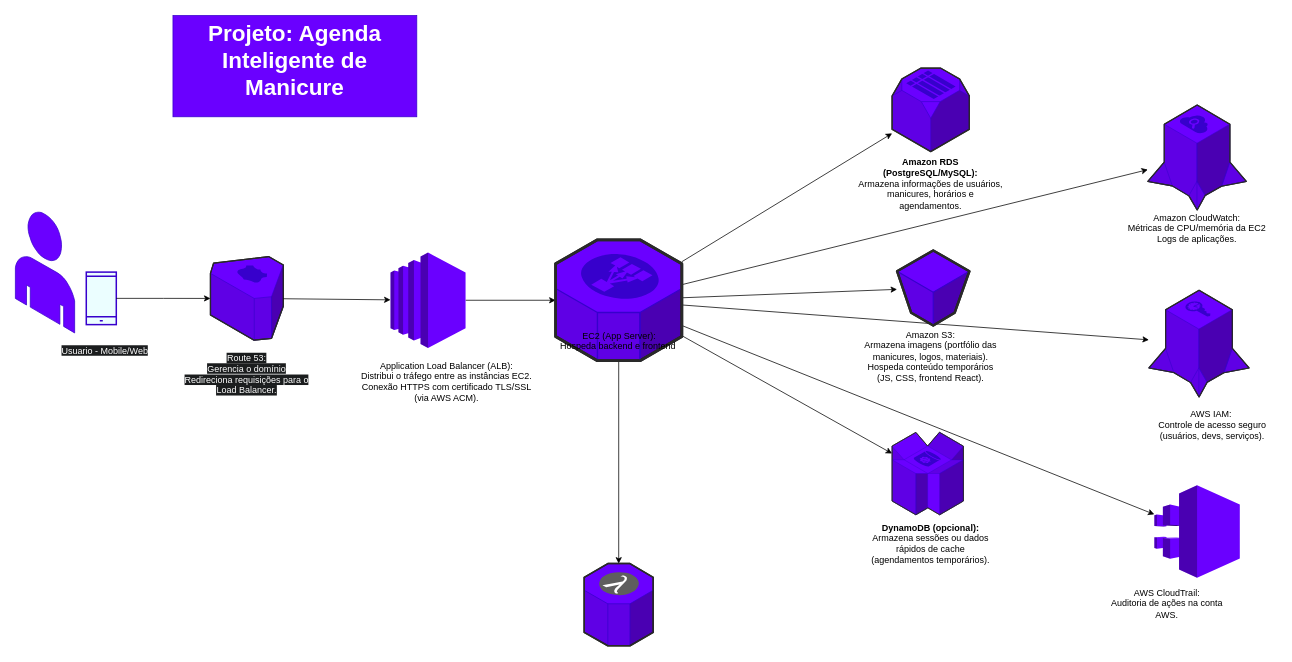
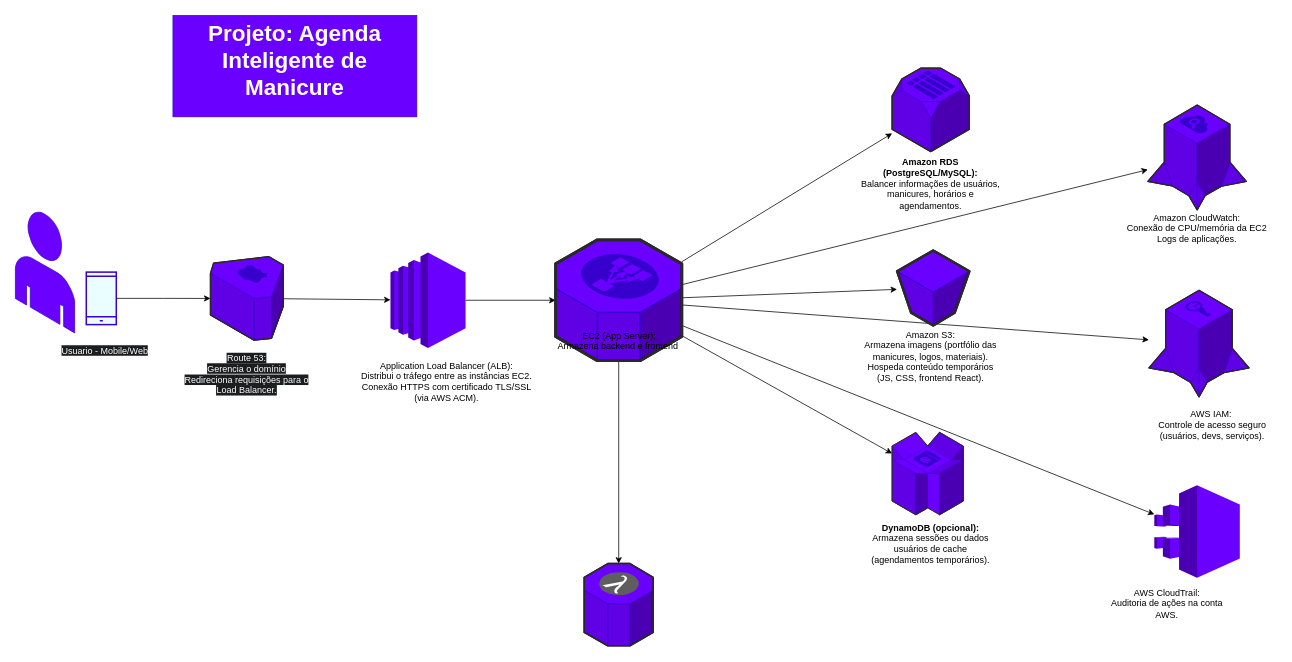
node "Amazon RDS (PostgreSQL/MySQL): Armazena informações de usuários, manicures, horários e agendamentos.": label "Amazon RDS (PostgreSQL/MySQL): Armazena informações de usuários, manicures, horários e agendamentos." -> "Amazon RDS (PostgreSQL/MySQL): Balancer informações de usuários, manicures, horários e agendamentos."
node "Amazon CloudWatch: Métricas de CPU/memória da EC2 Logs de aplicações.": label "Amazon CloudWatch: Métricas de CPU/memória da EC2 Logs de aplicações." -> "Amazon CloudWatch: Conexão de CPU/memória da EC2 Logs de aplicações."
node "EC2 (App Server): Hospeda backend e frontend": label "EC2 (App Server): Hospeda backend e frontend" -> "EC2 (App Server): Armazena backend e frontend"
node "DynamoDB (opcional): Armazena sessões ou dados rápidos de cache (agendamentos temporários).": label "DynamoDB (opcional): Armazena sessões ou dados rápidos de cache (agendamentos temporários)." -> "DynamoDB (opcional): Armazena sessões ou dados usuários de cache (agendamentos temporários)."
